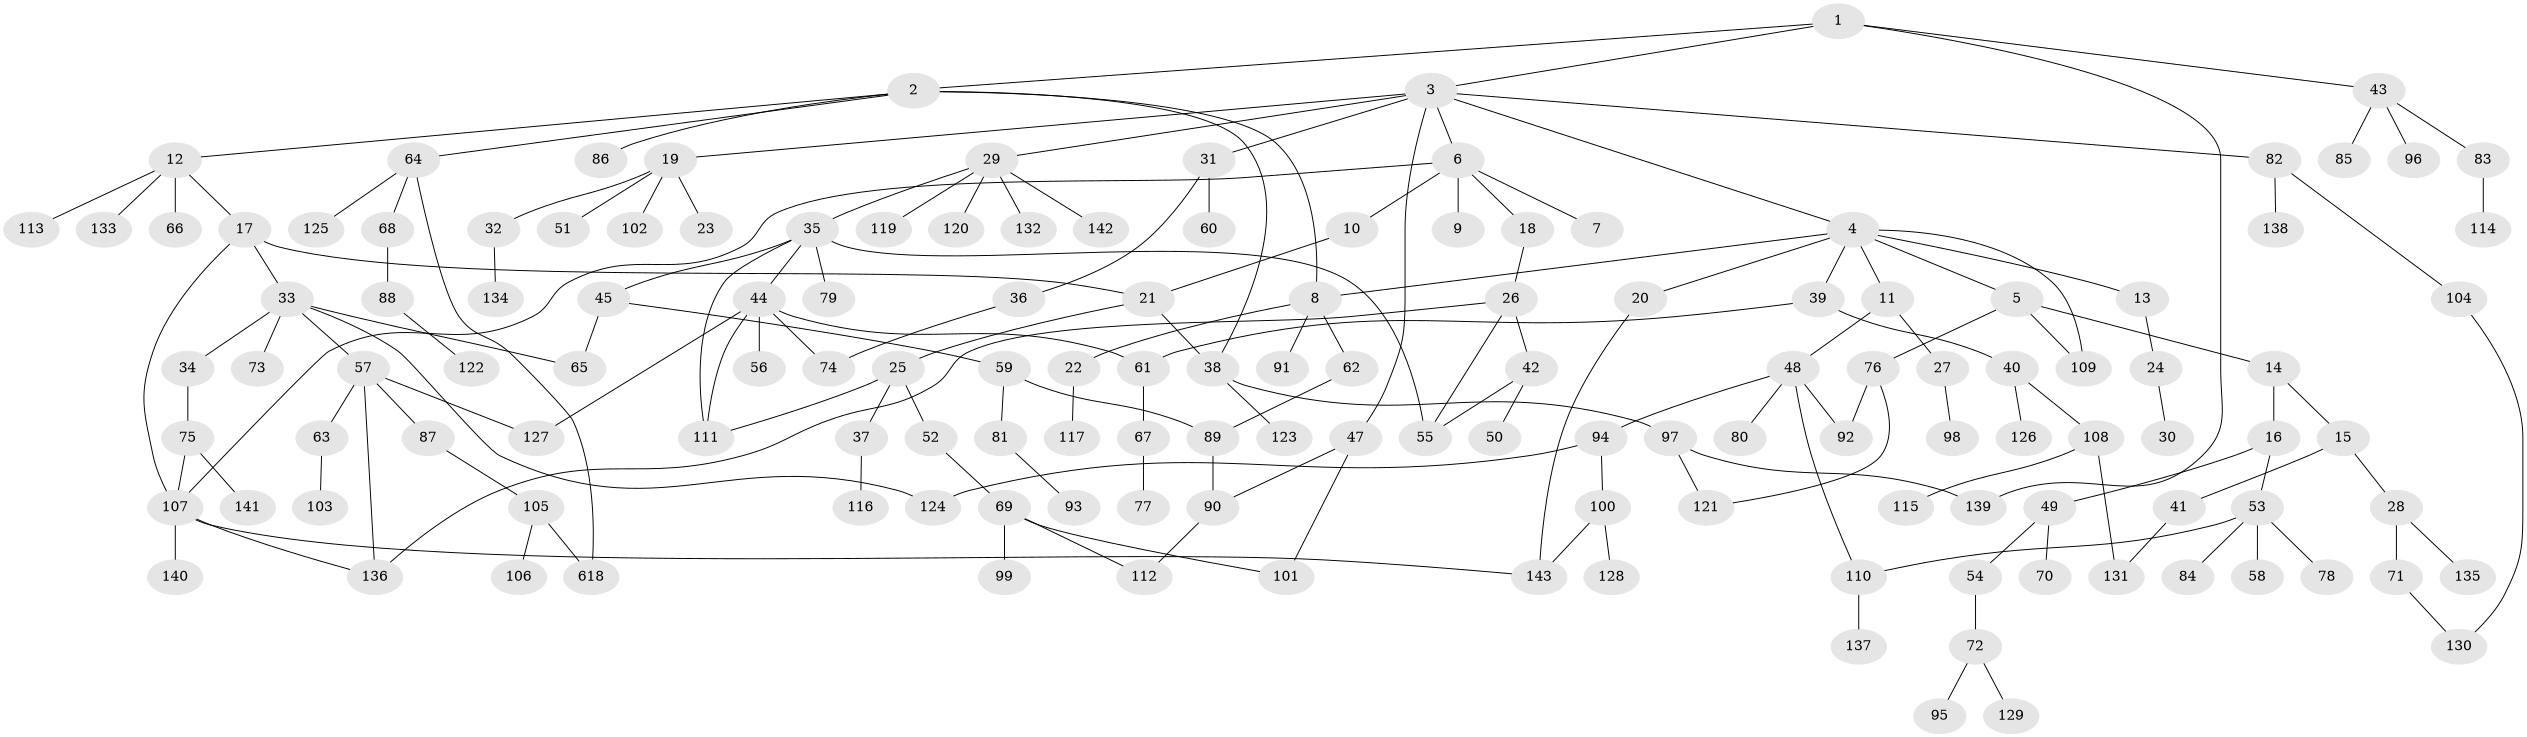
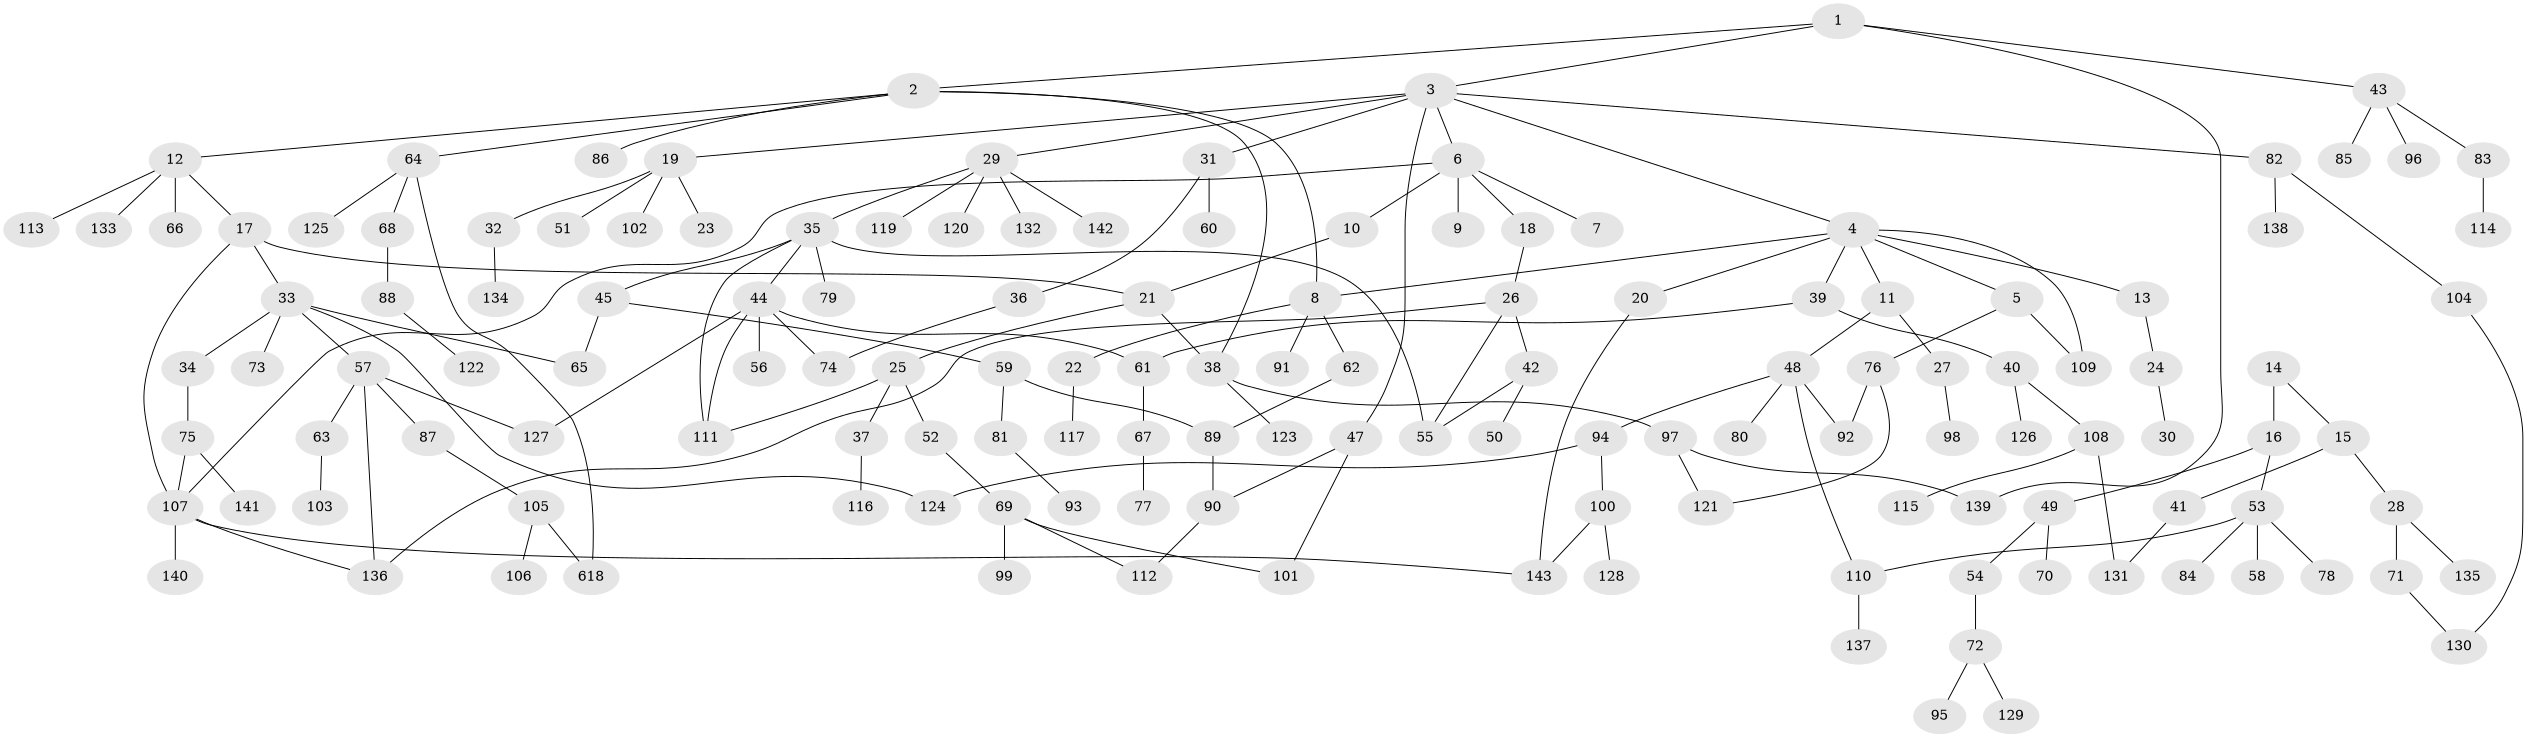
edge "5" -- "14": removed
